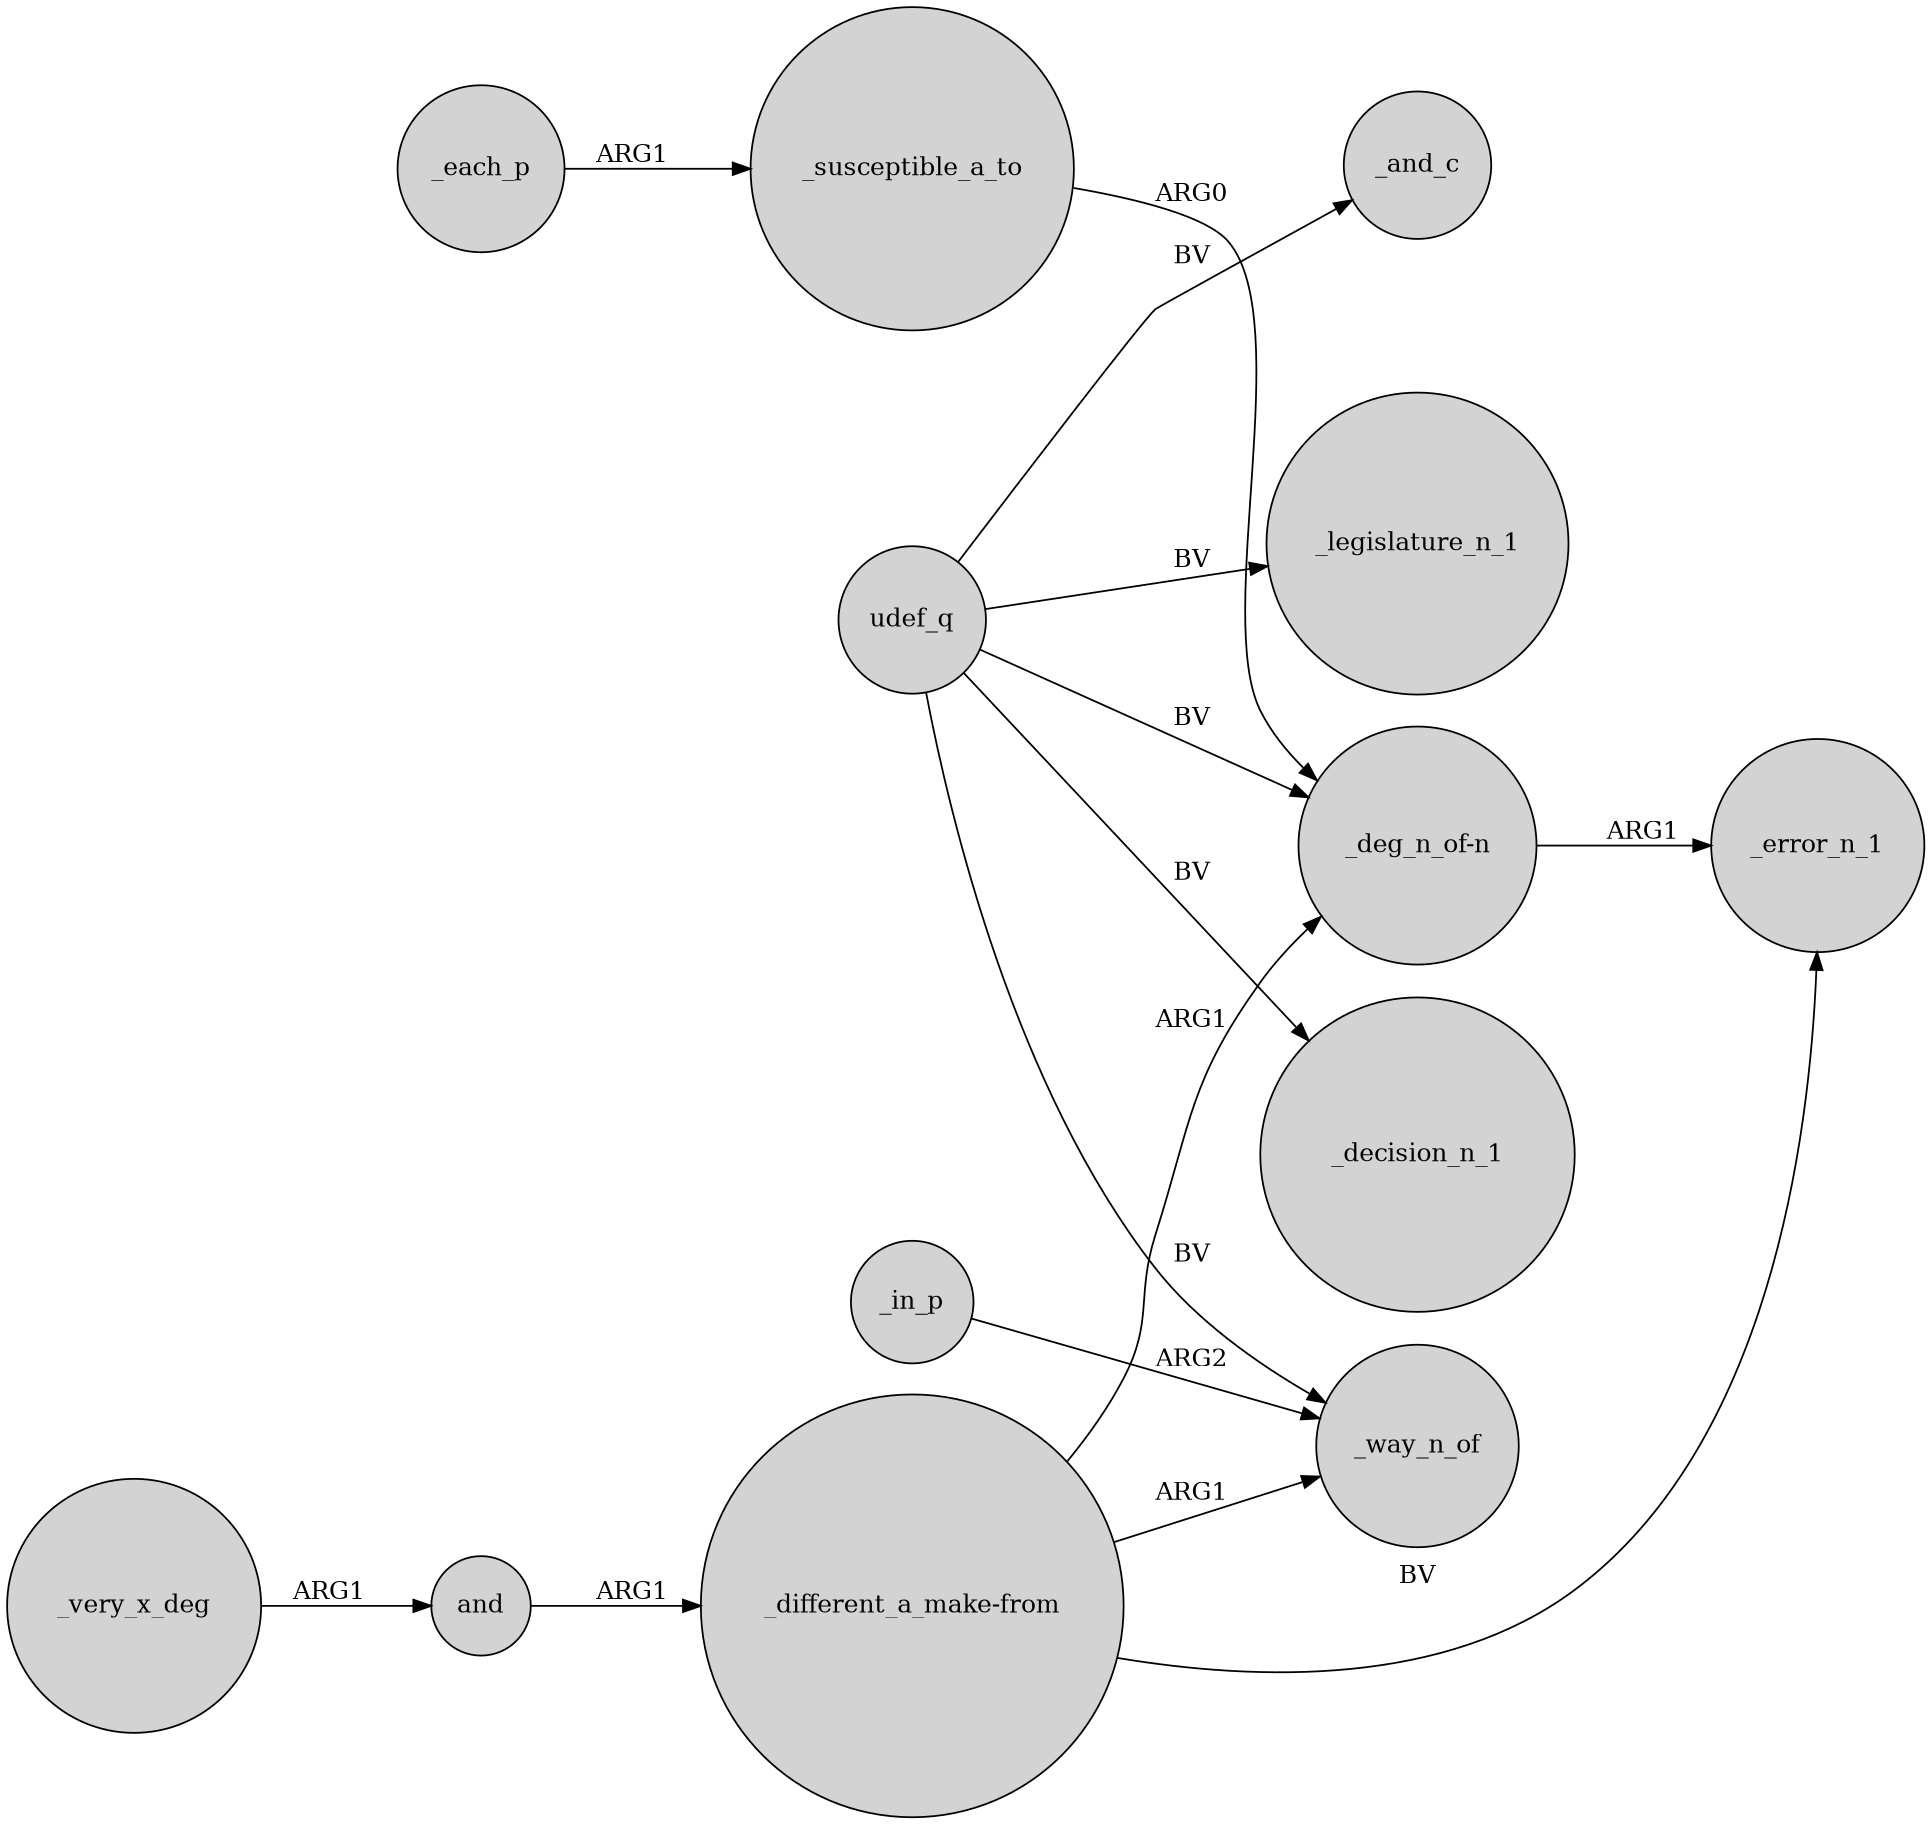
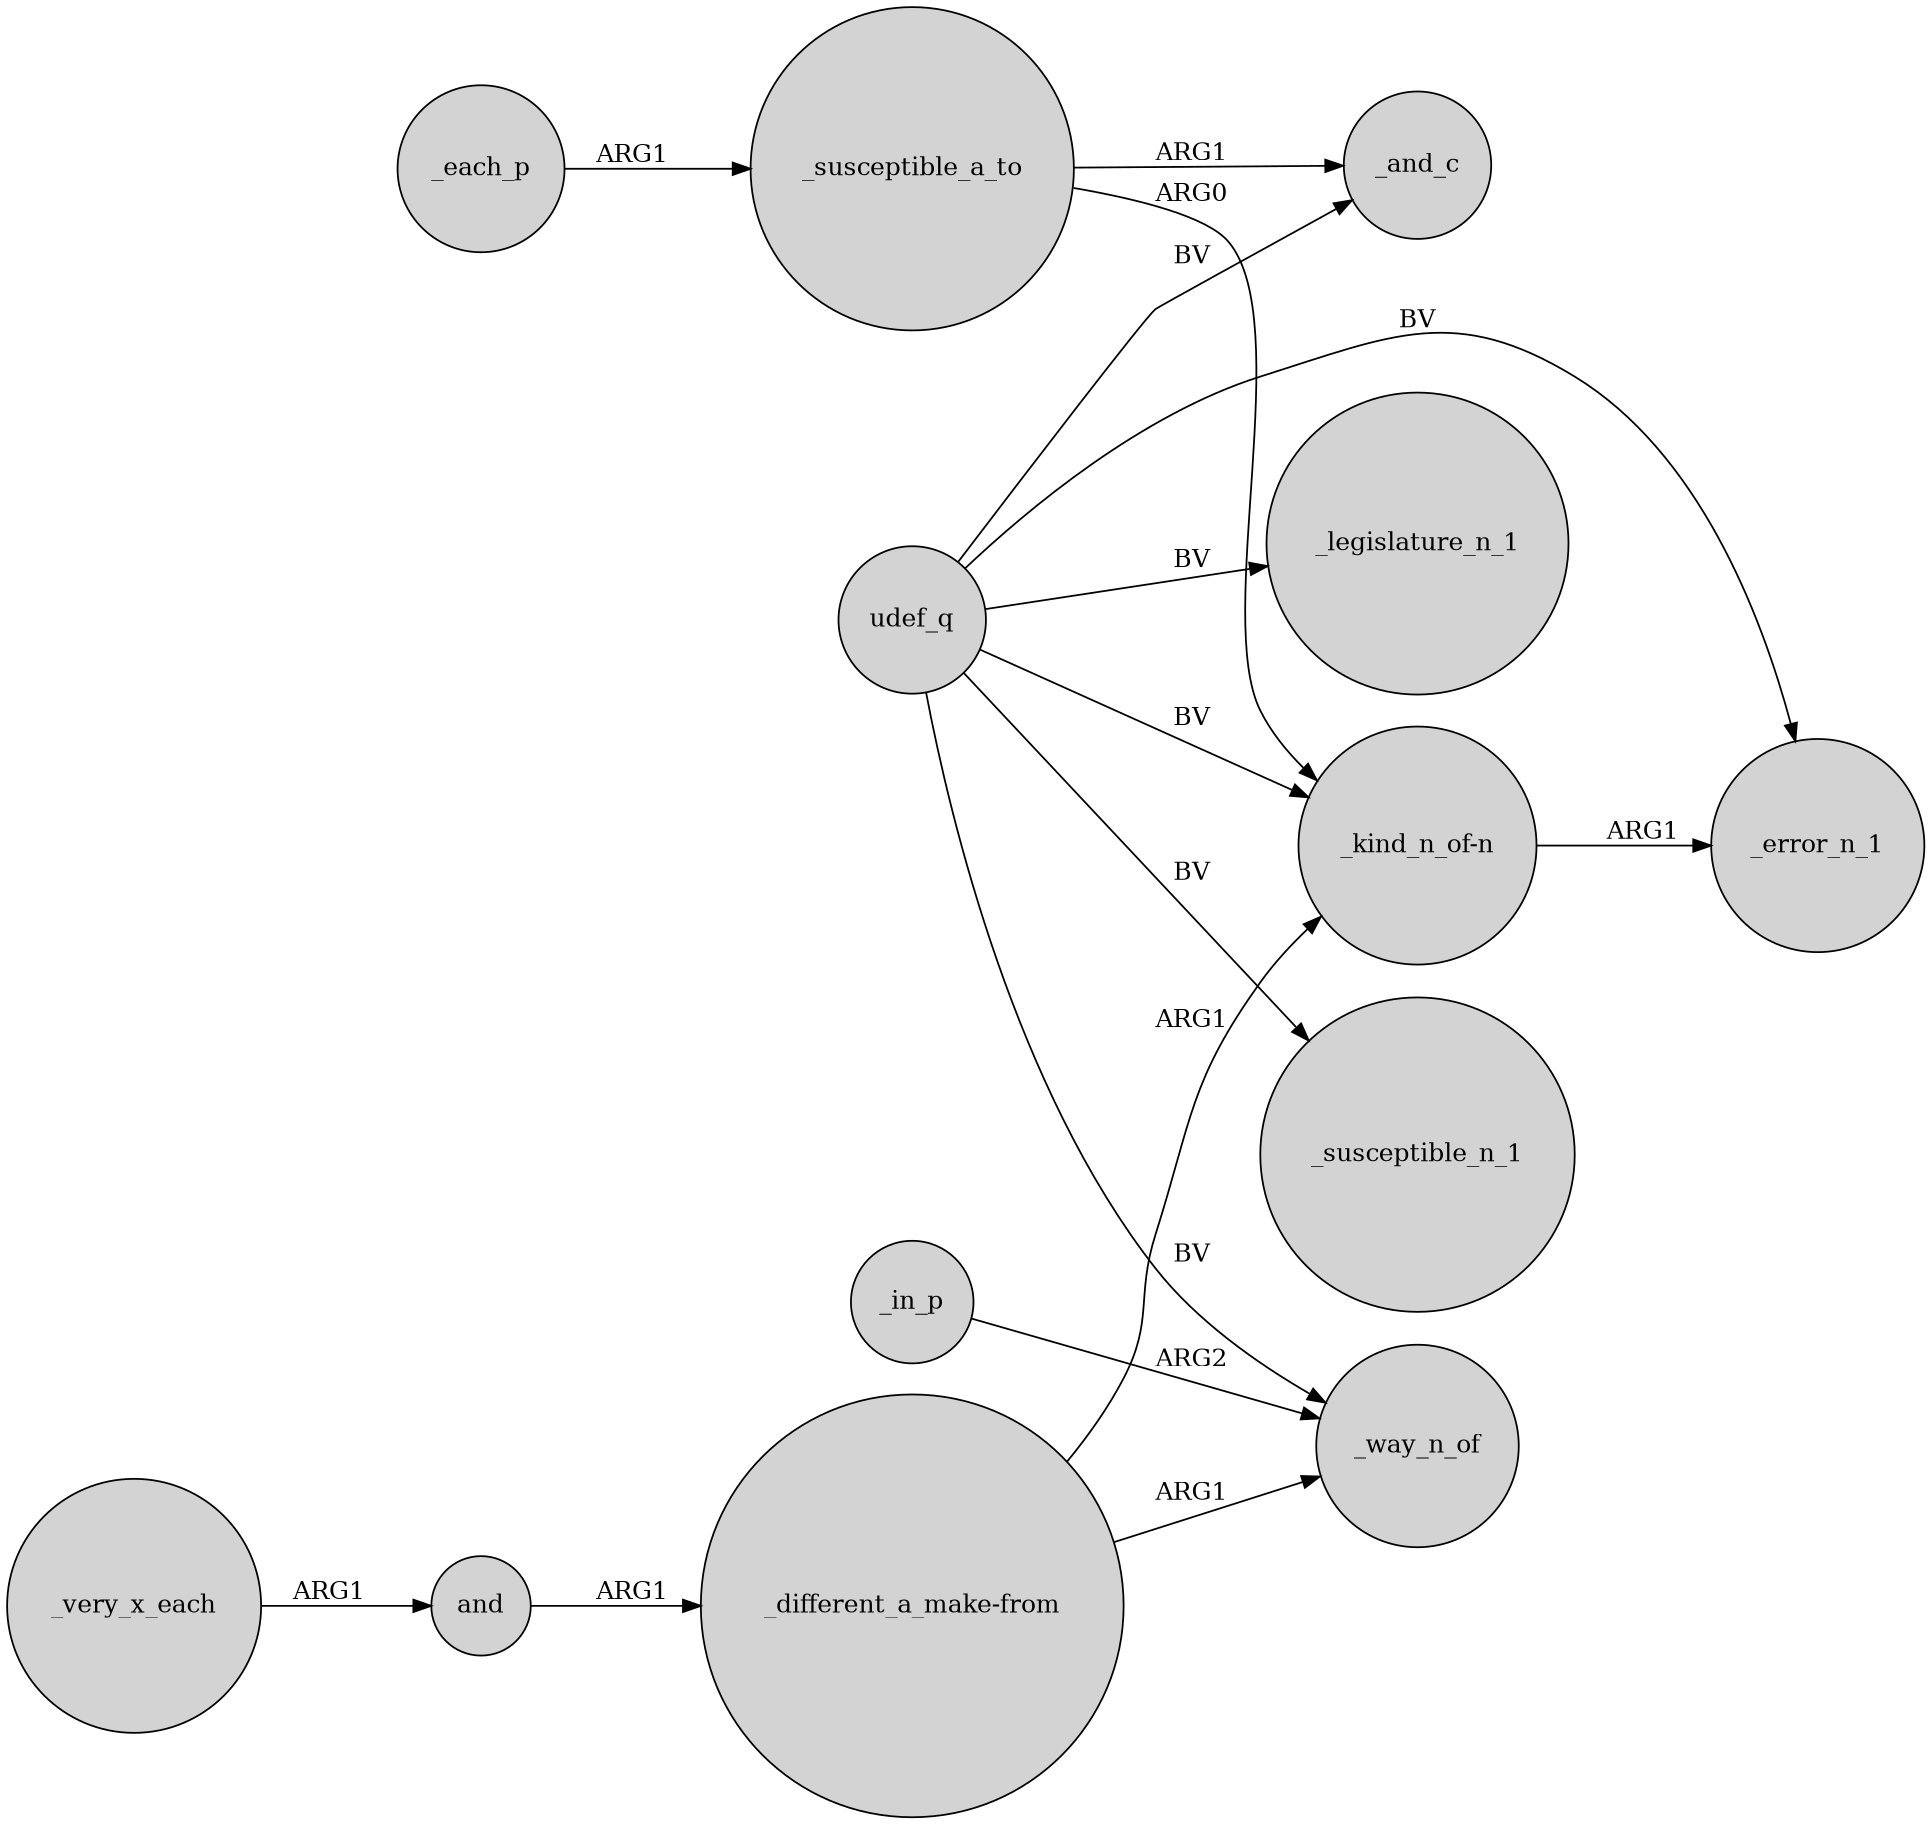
edge "_susceptible_a_to" -> "_and_c": added, label "ARG1"
node "_deg_n_of-n": label "_deg_n_of-n" -> "_kind_n_of-n"
node "_decision_n_1": label "_decision_n_1" -> "_susceptible_n_1"
edge "_different_a_make-from" -> "_error_n_1": now "udef_q" -> "_error_n_1"
node "_very_x_deg": label "_very_x_deg" -> "_very_x_each"
